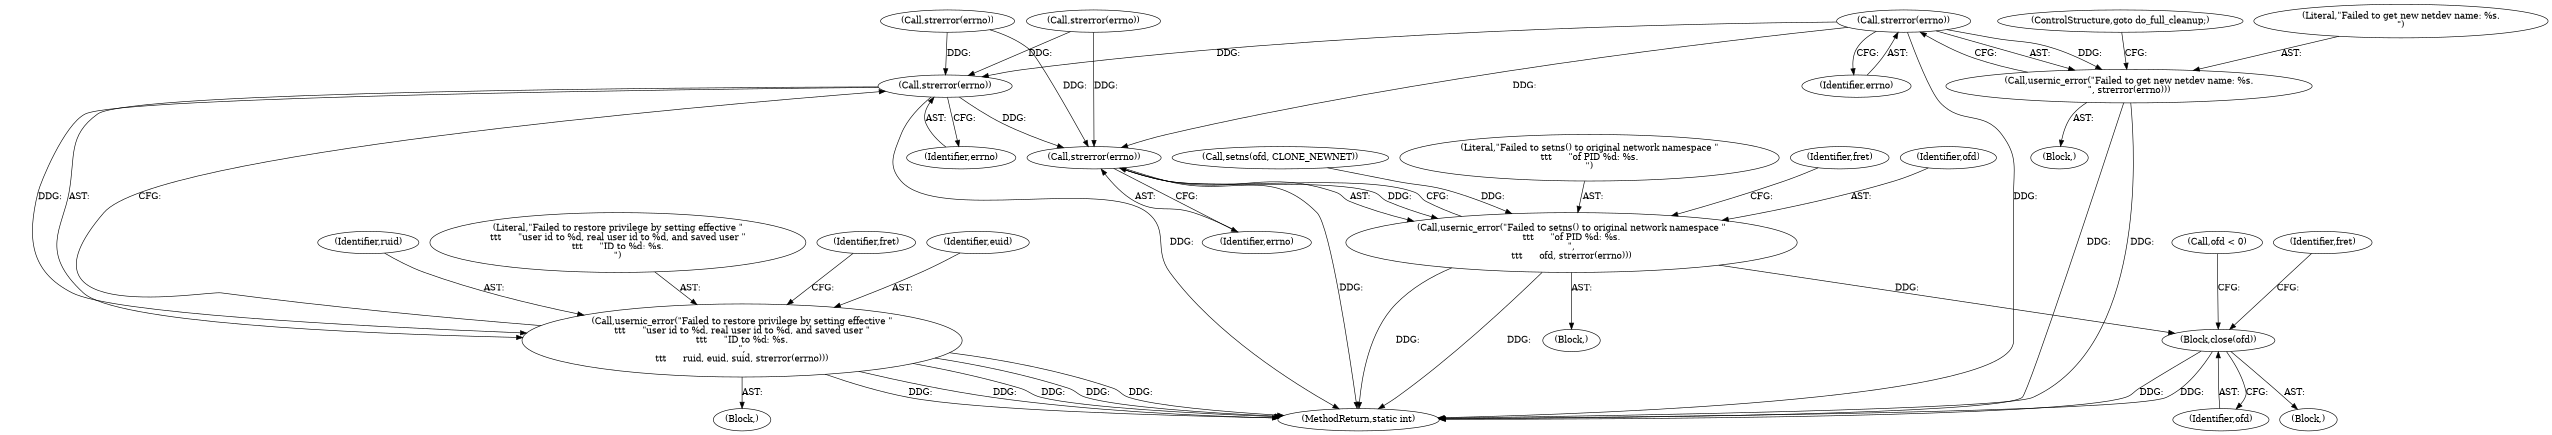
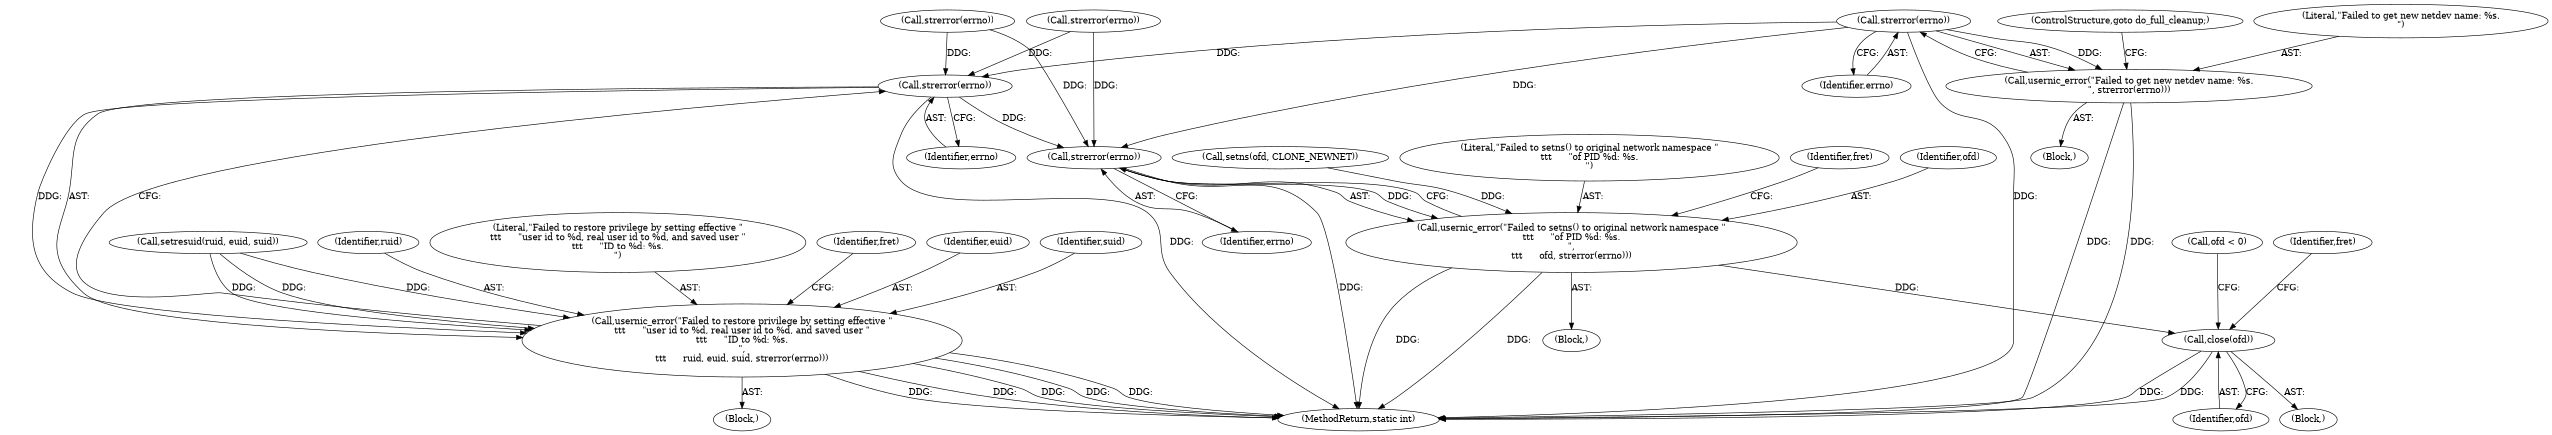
node "(Call,setresuid(ruid, euid, suid))": added
node "(Identifier,suid)": added
node "(Block,close(ofd))": label "(Block,close(ofd))" -> "(Call,close(ofd))"
